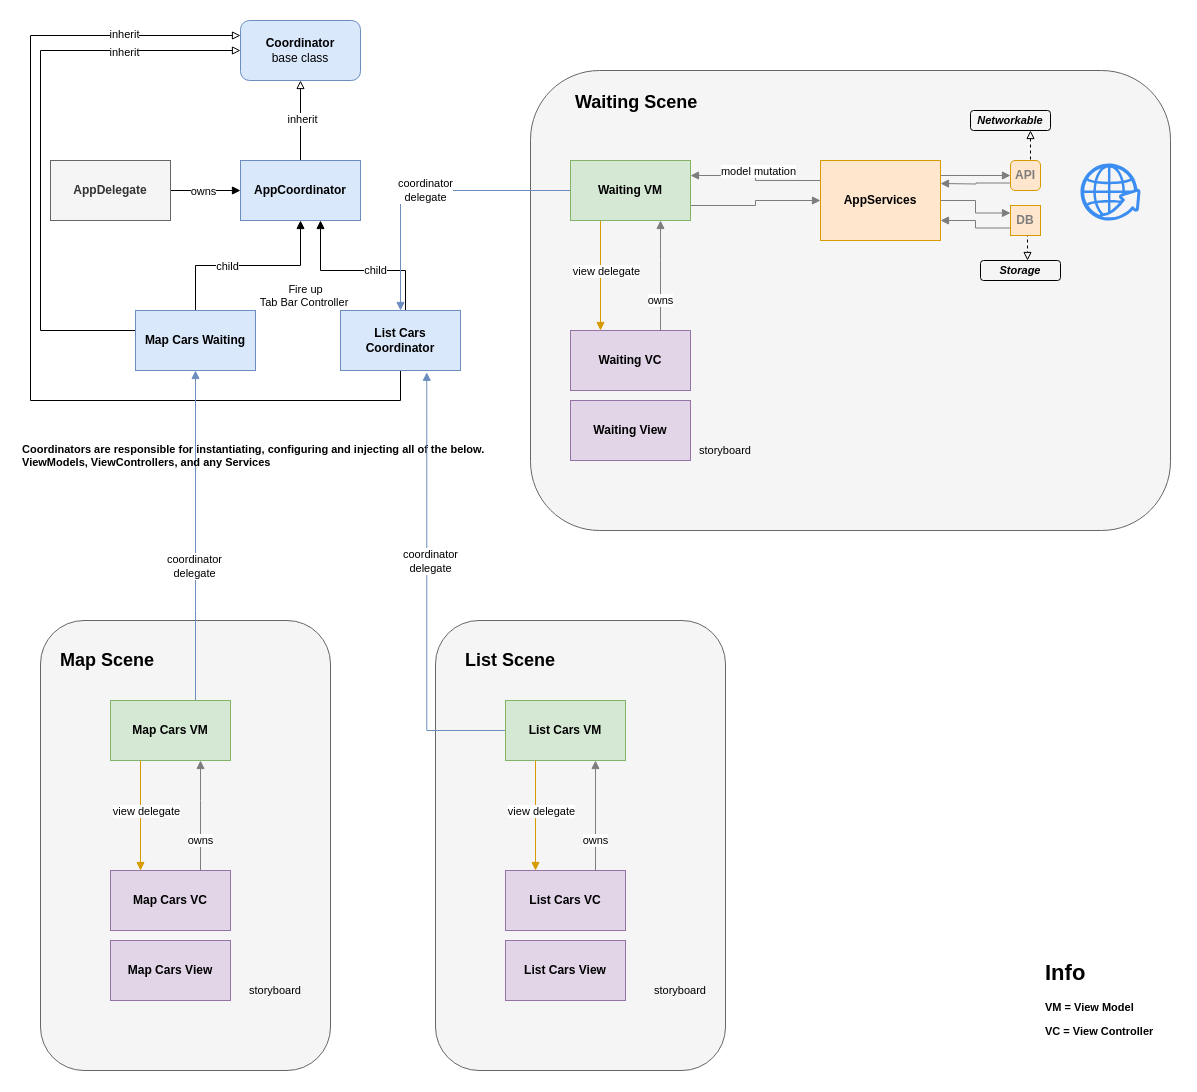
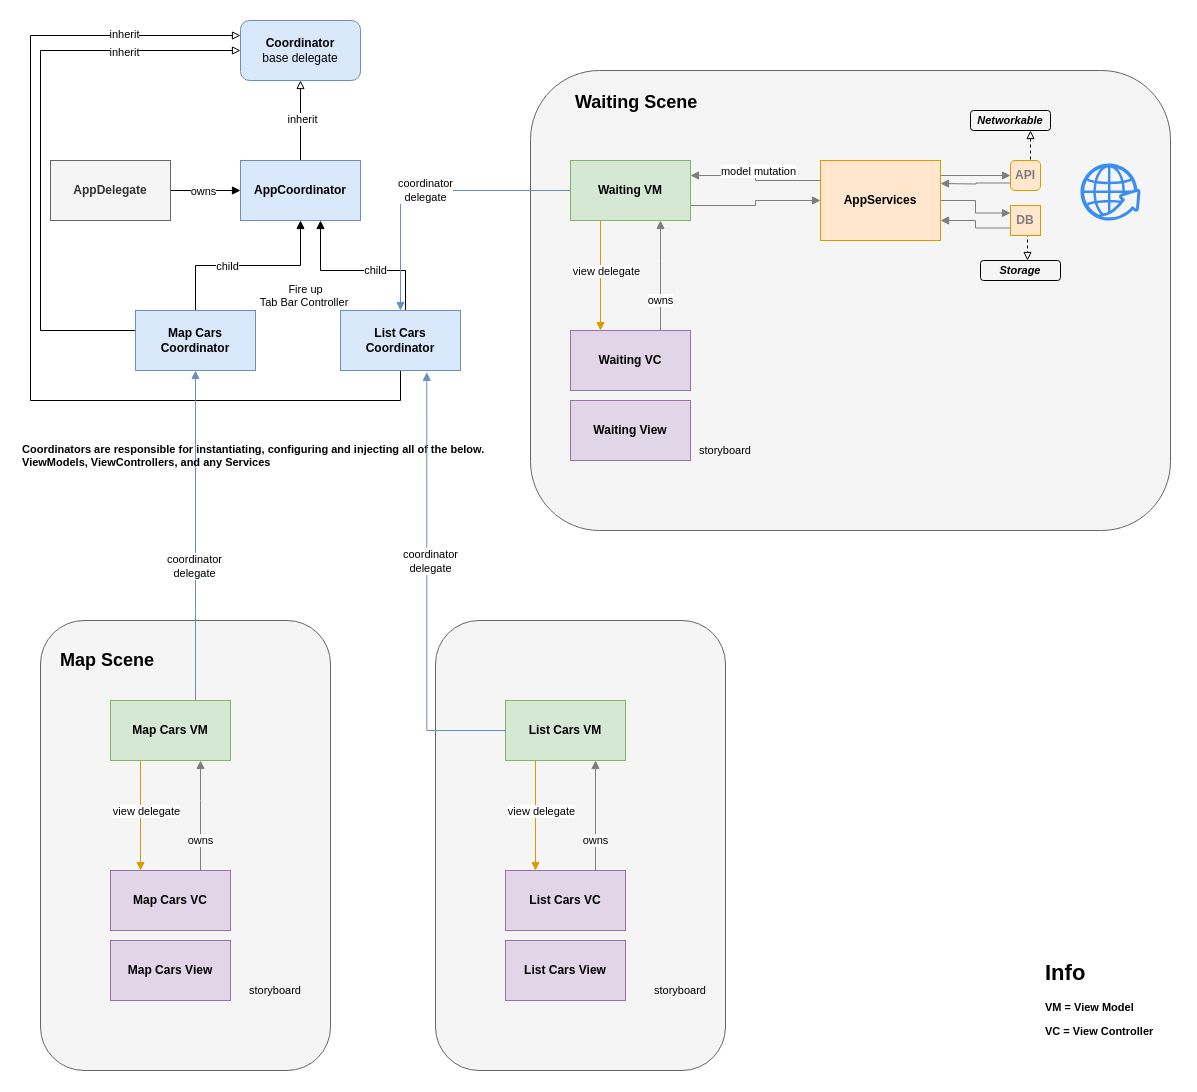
node "Coordinator base class": label "Coordinator base class" -> "Coordinator base delegate"
node "Map Cars Waiting": label "Map Cars Waiting" -> "Map Cars Coordinator"
node "List Scene": removed
